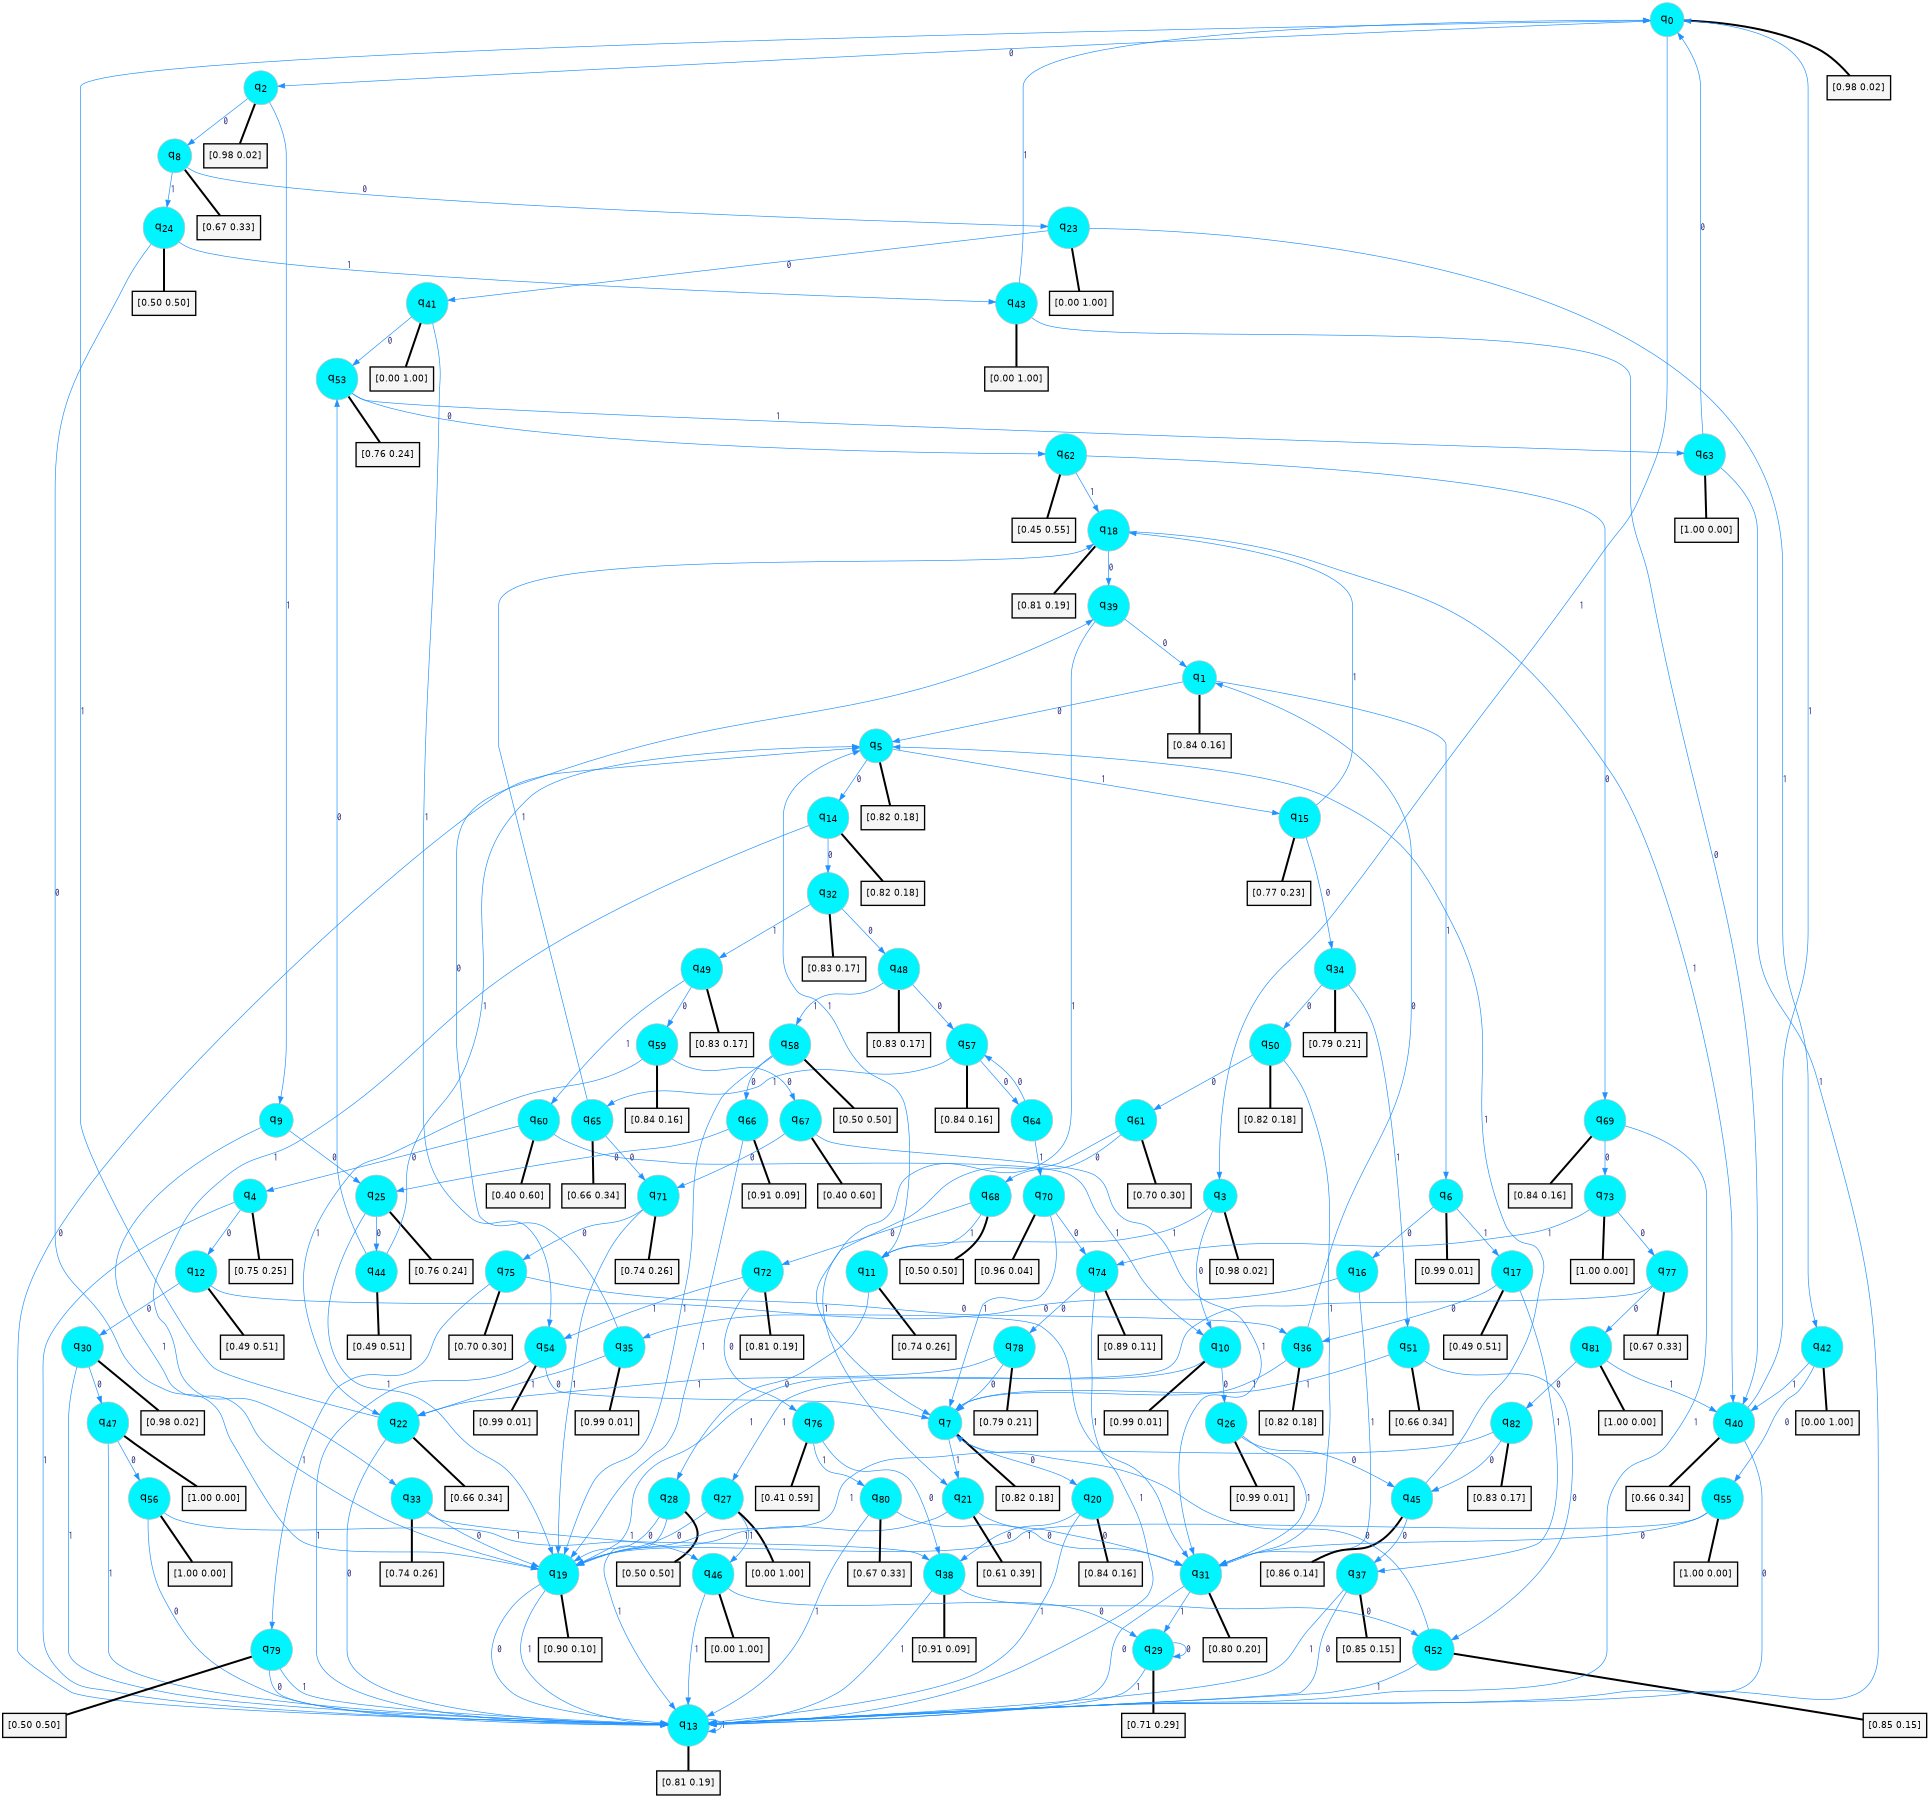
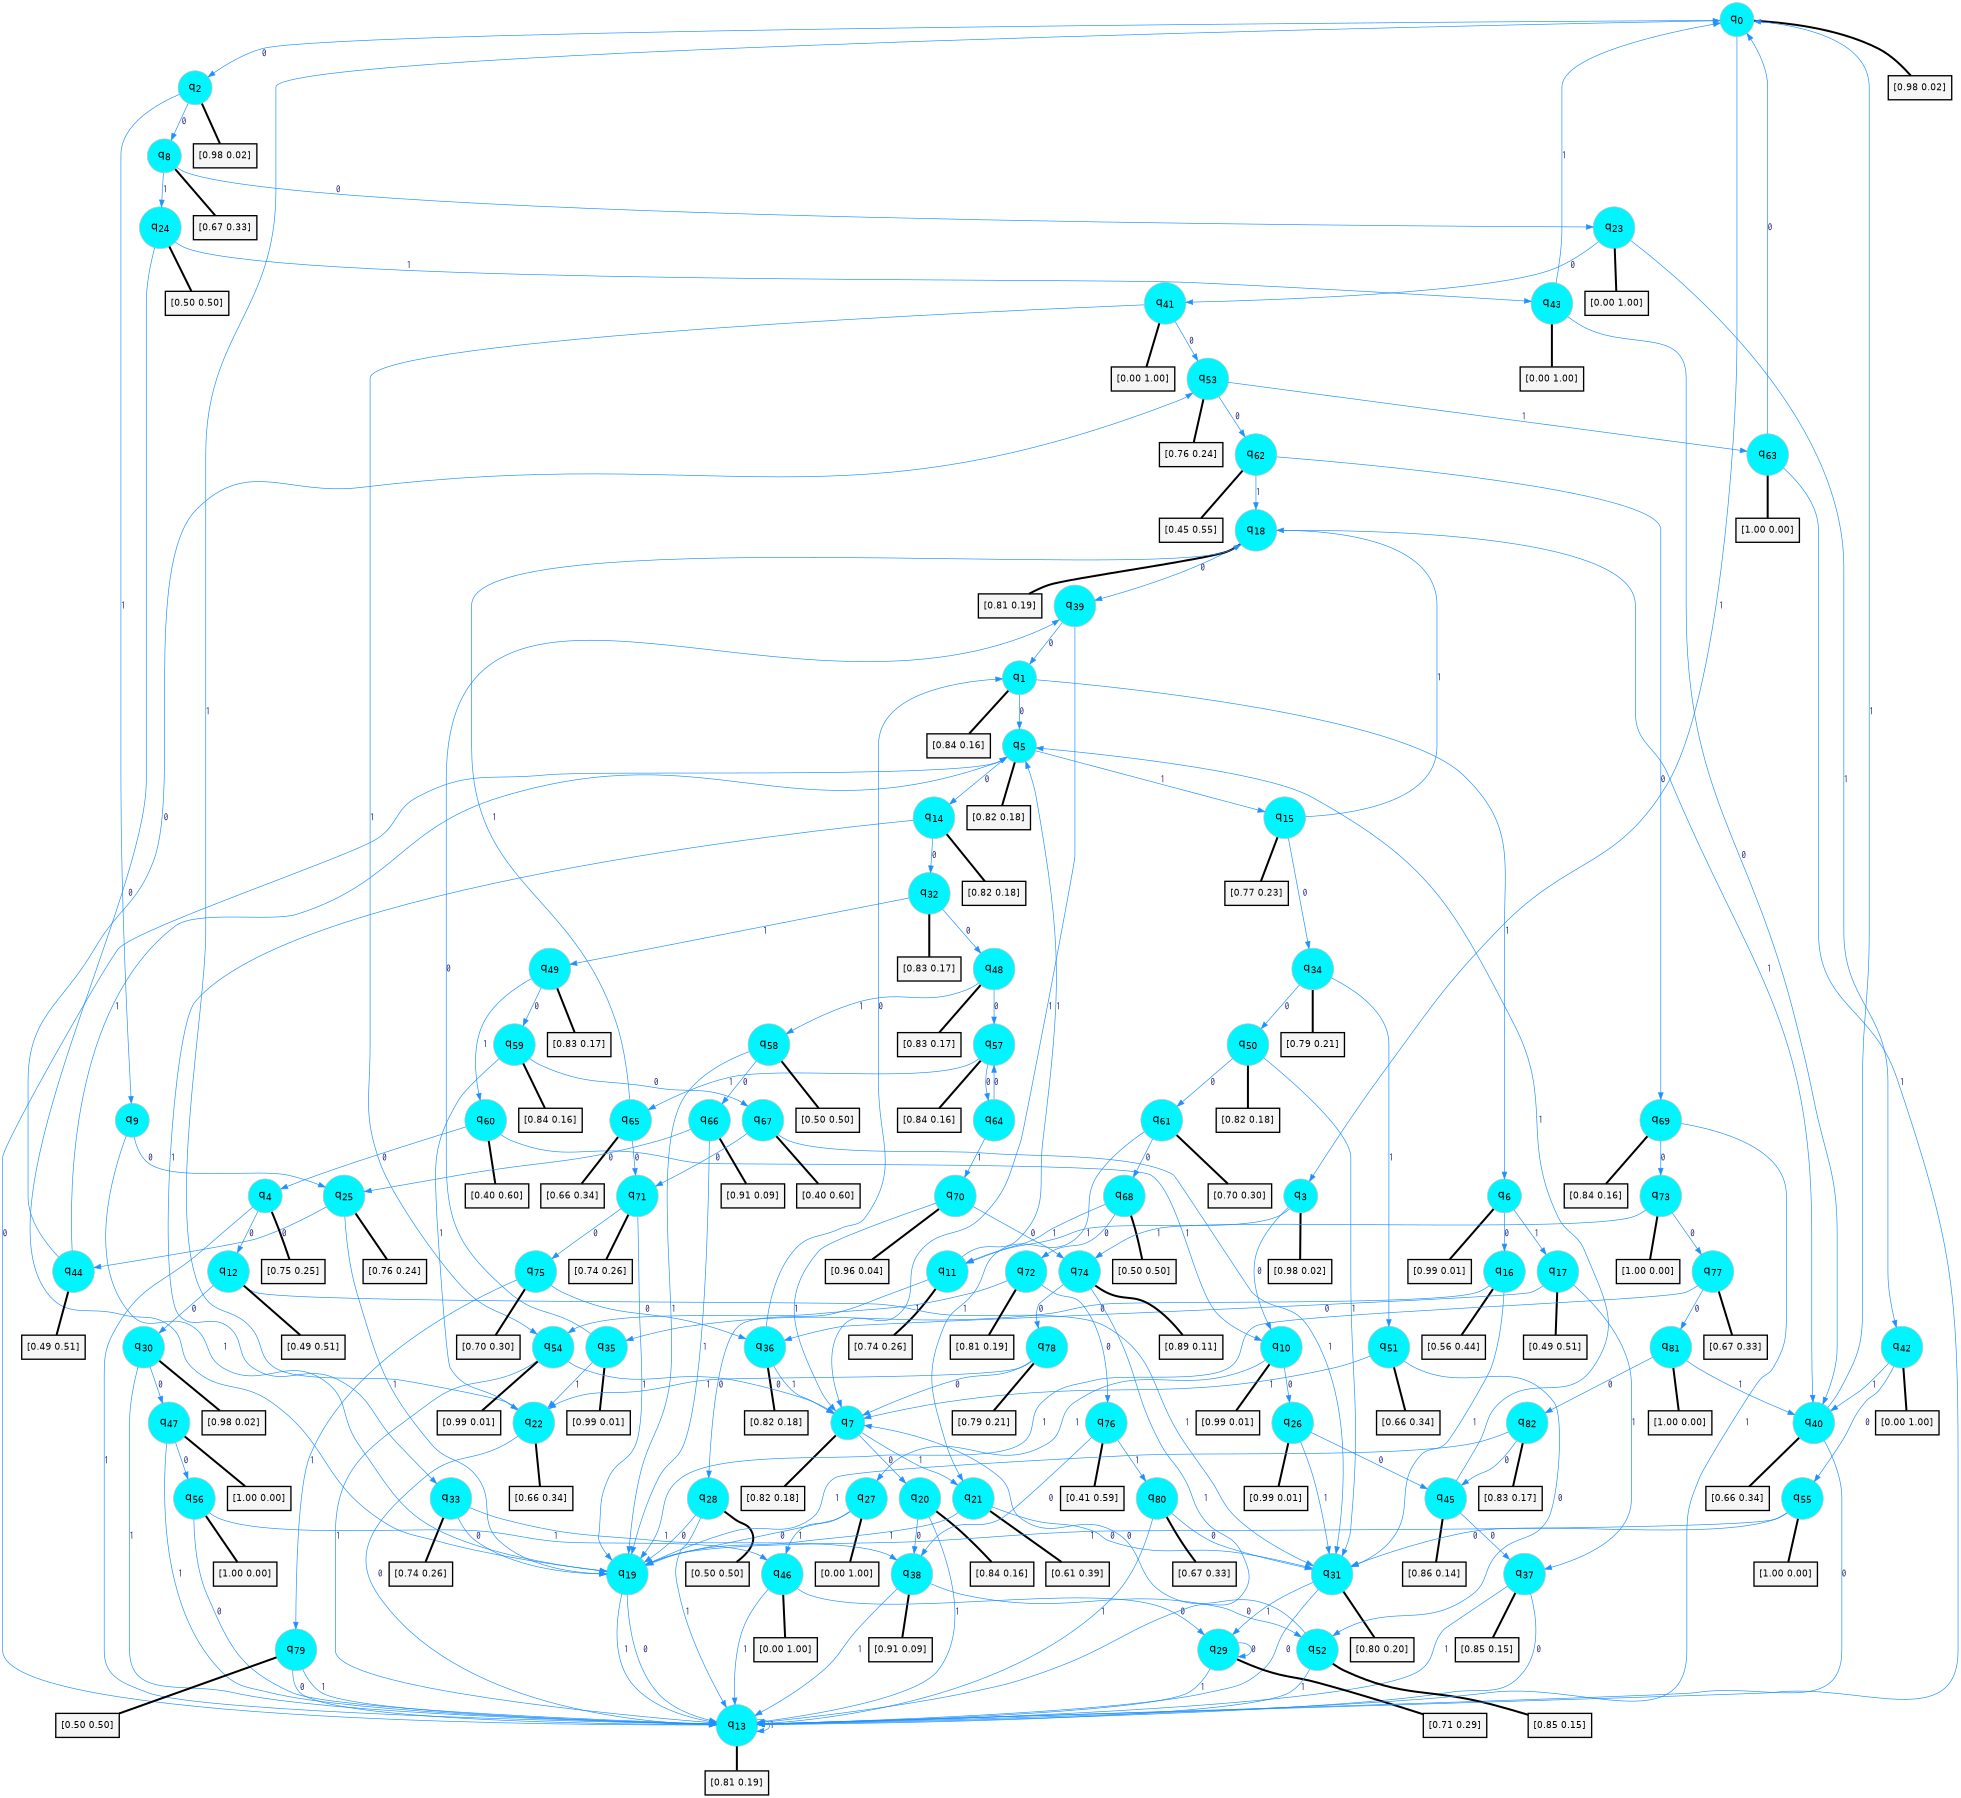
node "[0.56 0.44]": added
node "[0.90 0.10]": removed
